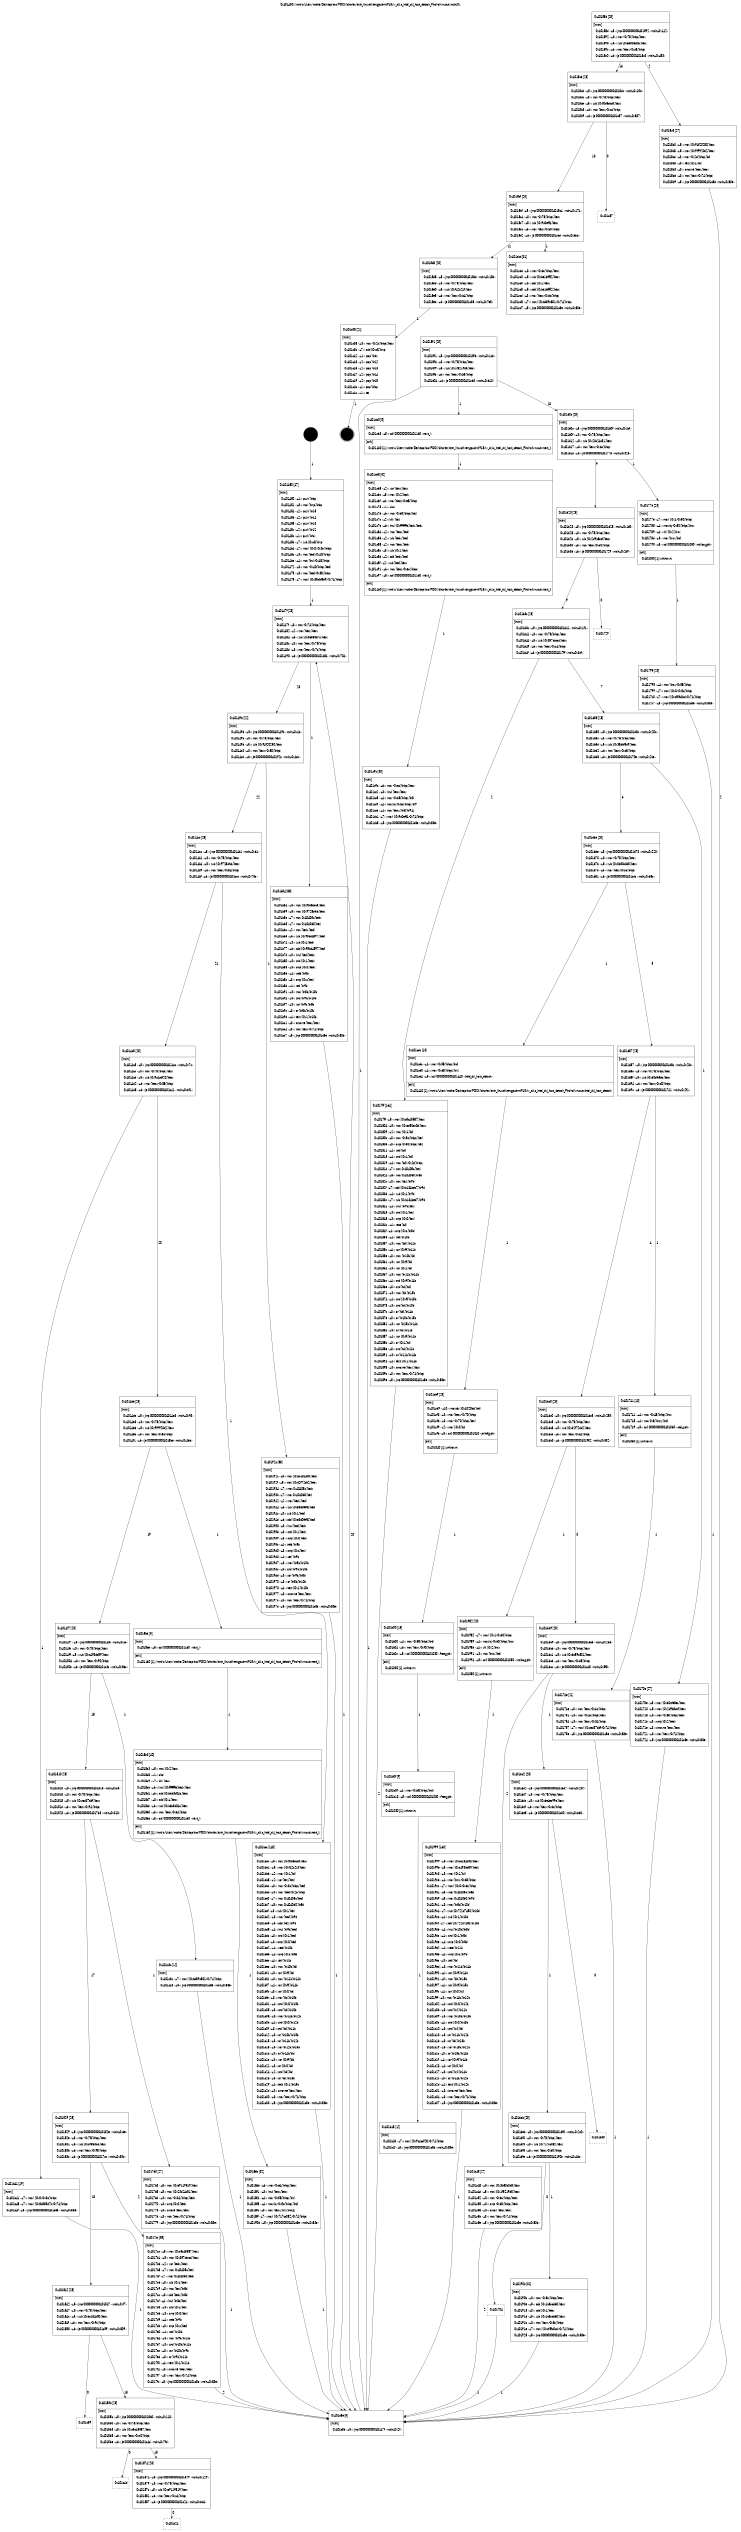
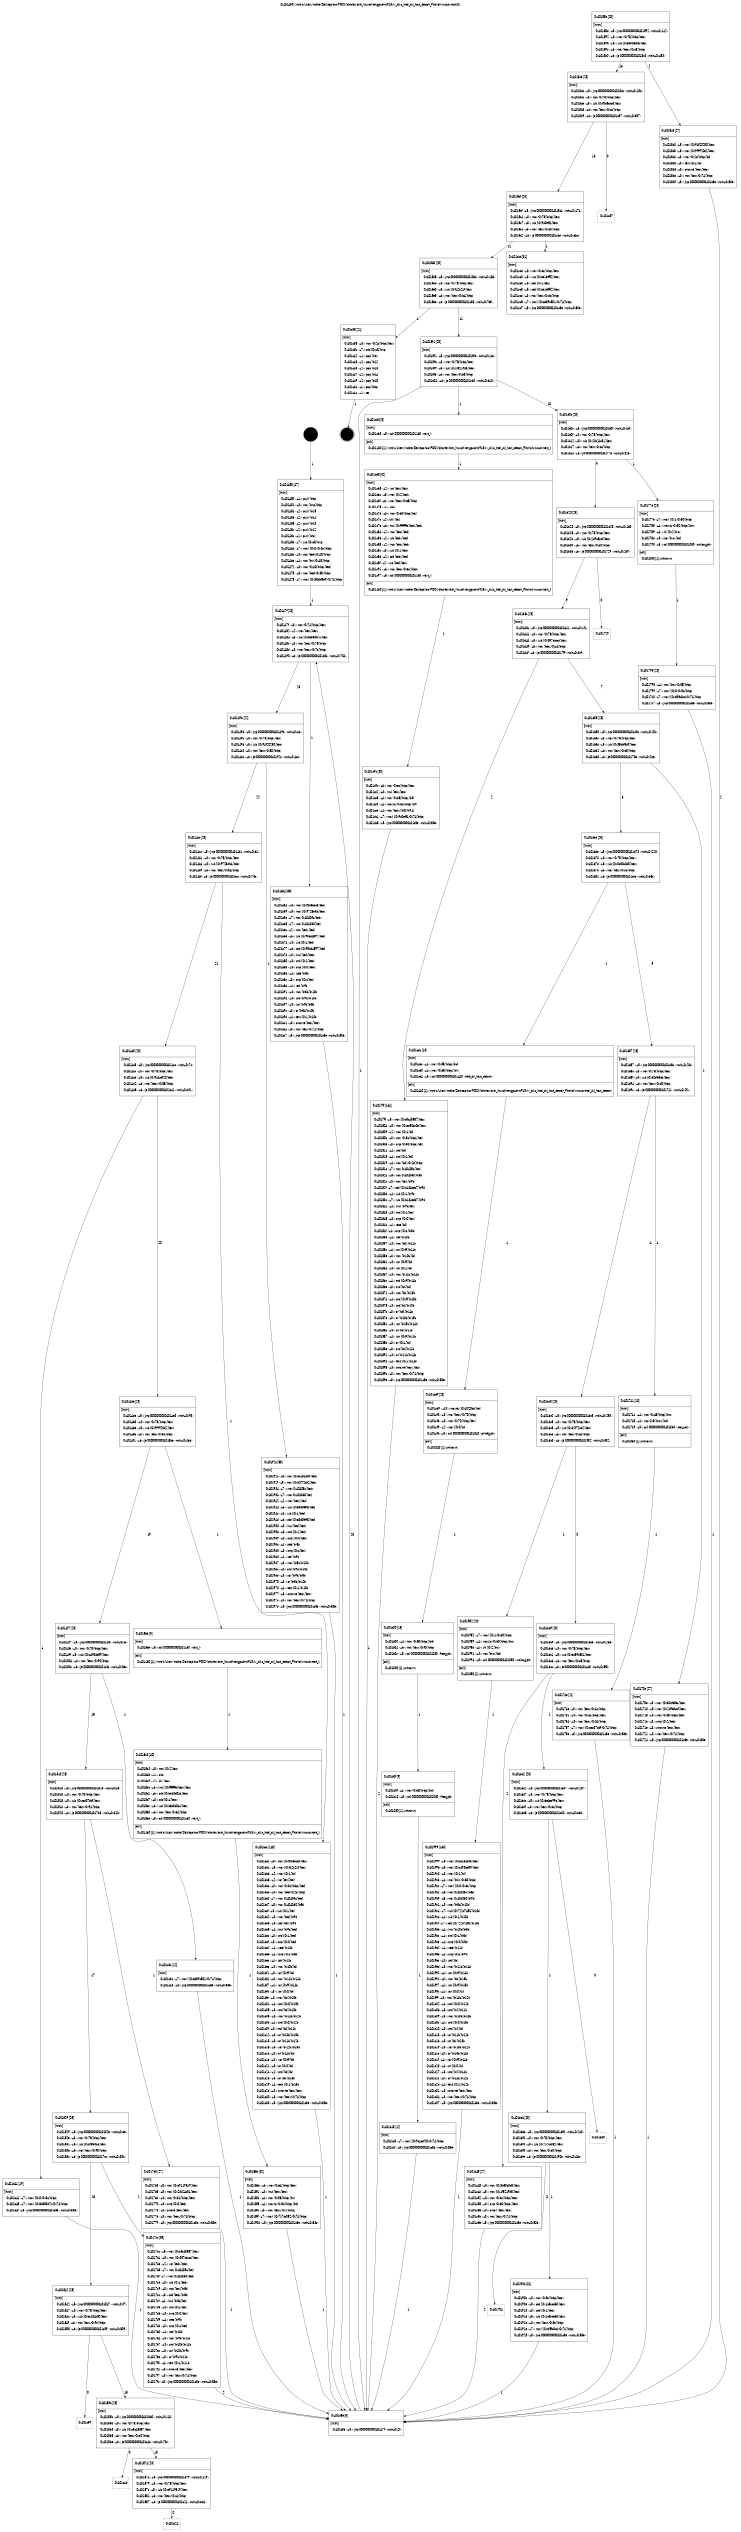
edge "0x4015d8 [25]" -> "0x4015f1 [25]": added, label "11"
edge "0x401704" -> "0x401c8e [5]": now "0x401b18 [12]" -> "0x401c8e [5]"
